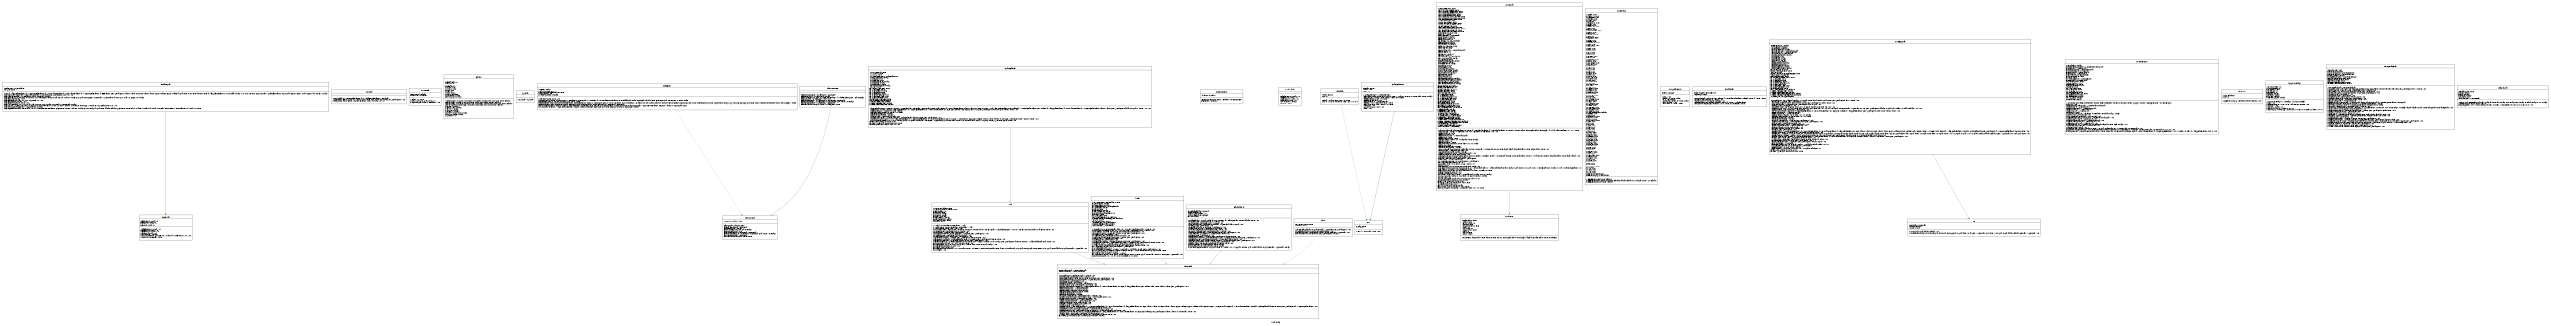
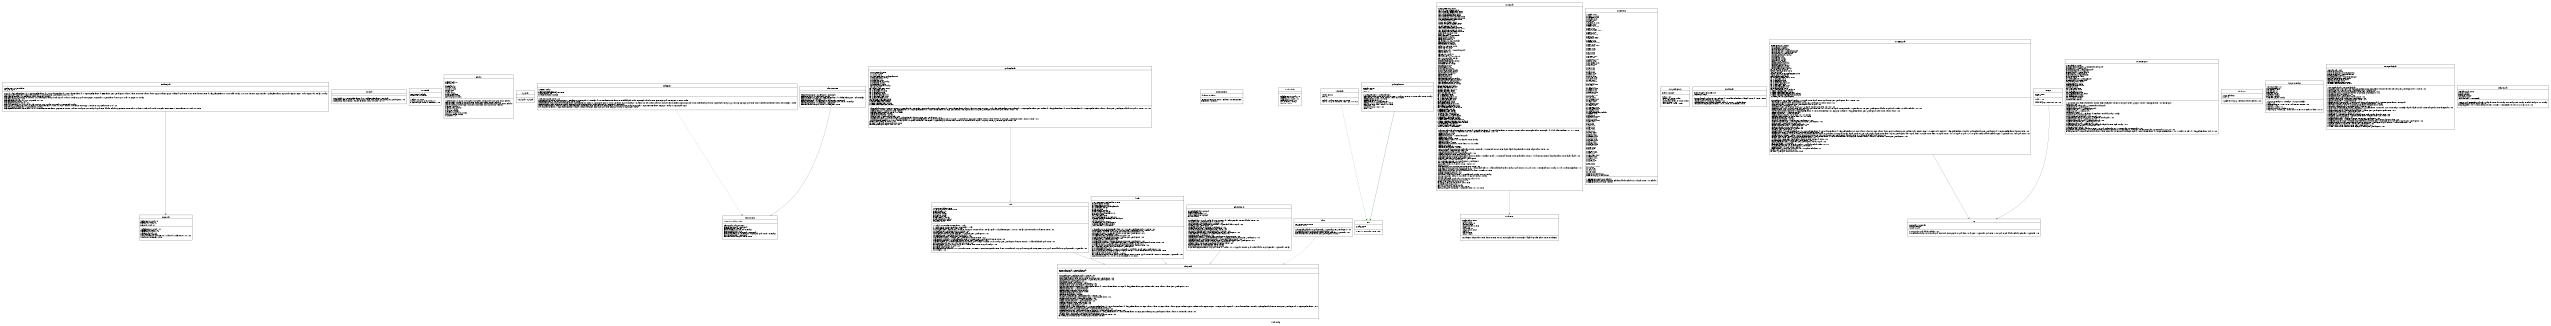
node "InfoStack": added
